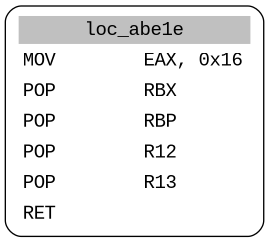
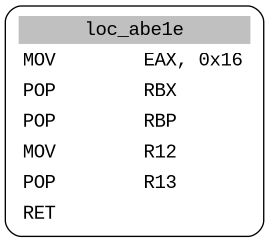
node "loc_abe1e": text "POP        R12" -> "MOV        R12"
